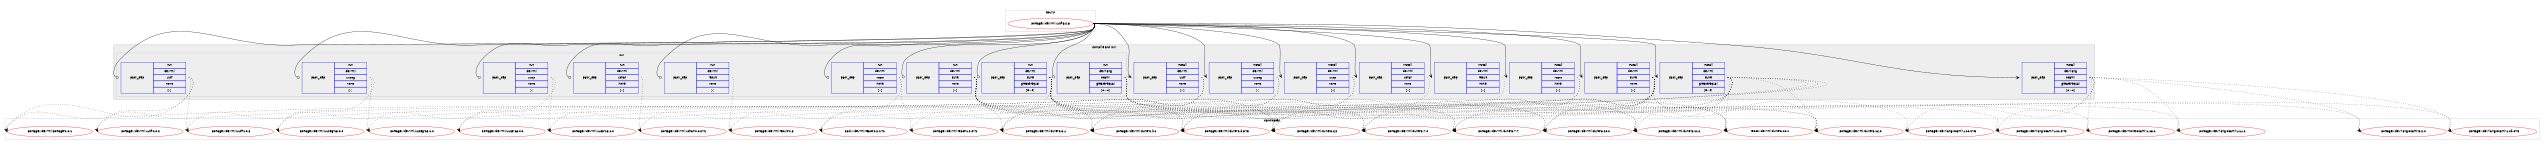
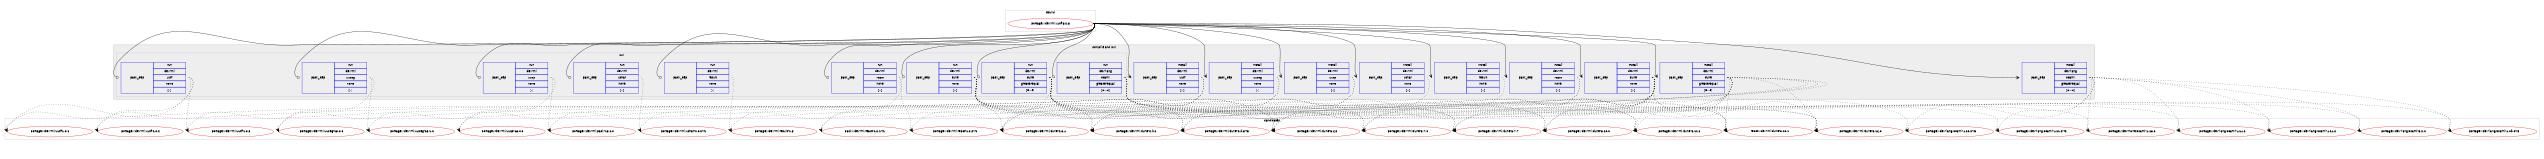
node "portage://dev-ml/portage-1.0.1": label "portage://dev-ml/portage-1.0.1" -> "portage://dev-ml/uutf-1.0.1"
node "portage://dev-ml/uucp-15.1.0": label "portage://dev-ml/uucp-15.1.0" -> "portage://dev-ml/pack-15.1.0"
node "portage://dev-lang/ocaml-4.14.2": added
